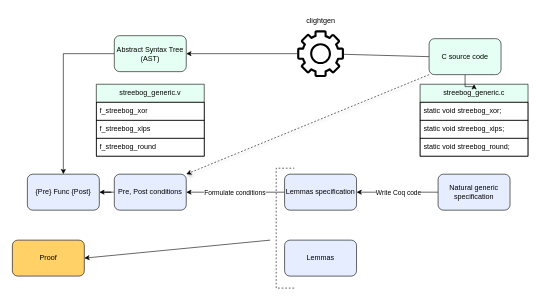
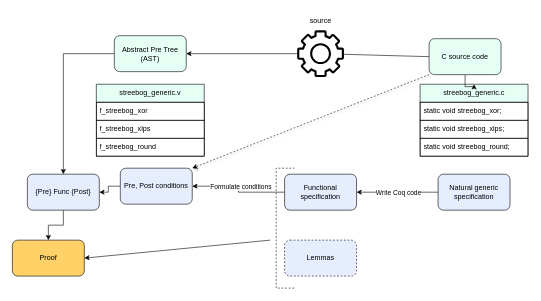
node "clightgen": label "clightgen" -> "source"
node "Abstract Syntax Tree (AST)": label "Abstract Syntax Tree (AST)" -> "Abstract Pre Tree (AST)"
node "Pre, Post conditions": moved (150, 192) -> (156, 186)
node "Lemmas specification": label "Lemmas specification" -> "Functional specification"
edge "{Pre} Func {Post}" -> "Proof": added
node "Lemmas": style solid -> dashed
